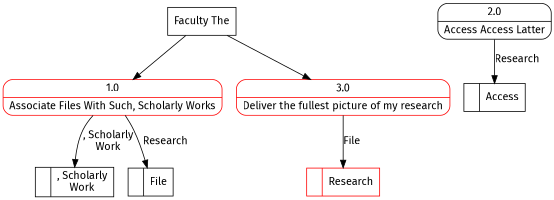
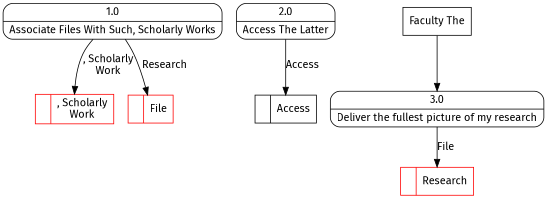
node "2.0": text "Access Access Latter" -> "Access The Latter"
edge "Faculty The" -> "1.0": removed
edge "2.0" -> "Access": label "Research" -> "Access"
node "1.0": color red -> black
node "3.0": color red -> black
node ", Scholarly": color black -> red
node "File": color black -> red
